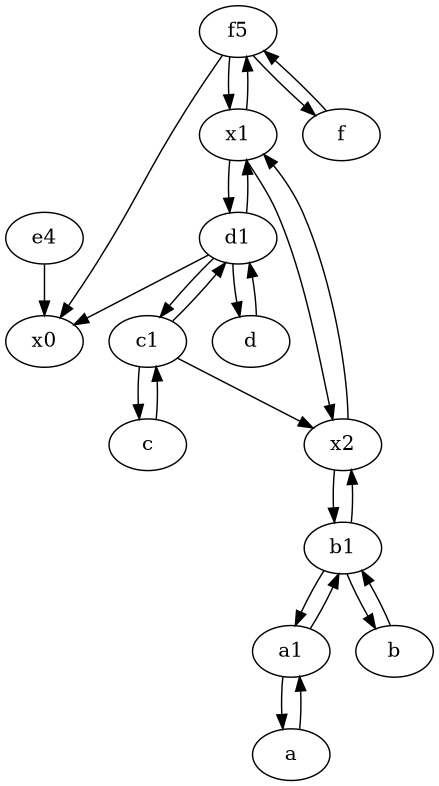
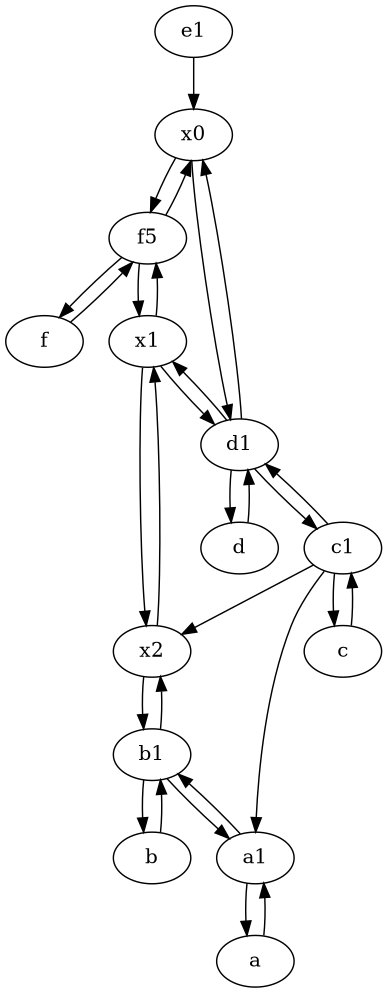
edge "x0" -> "f5": added
node "e4": label "e4" -> "e1"
edge "x0" -> "d1": added
edge "c1" -> "a1": added
